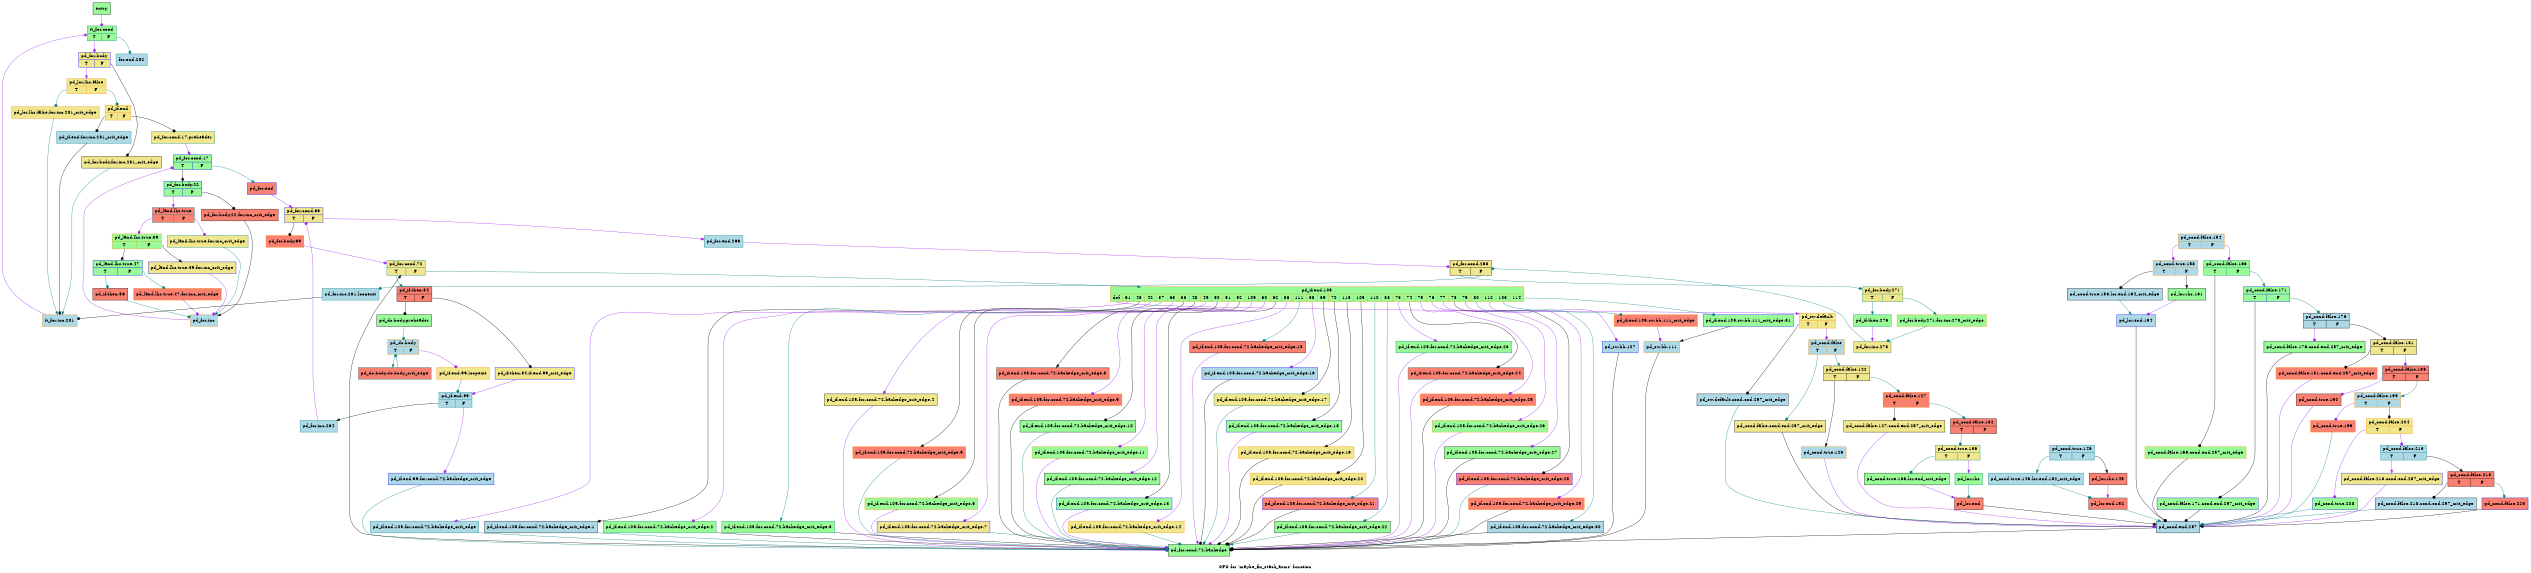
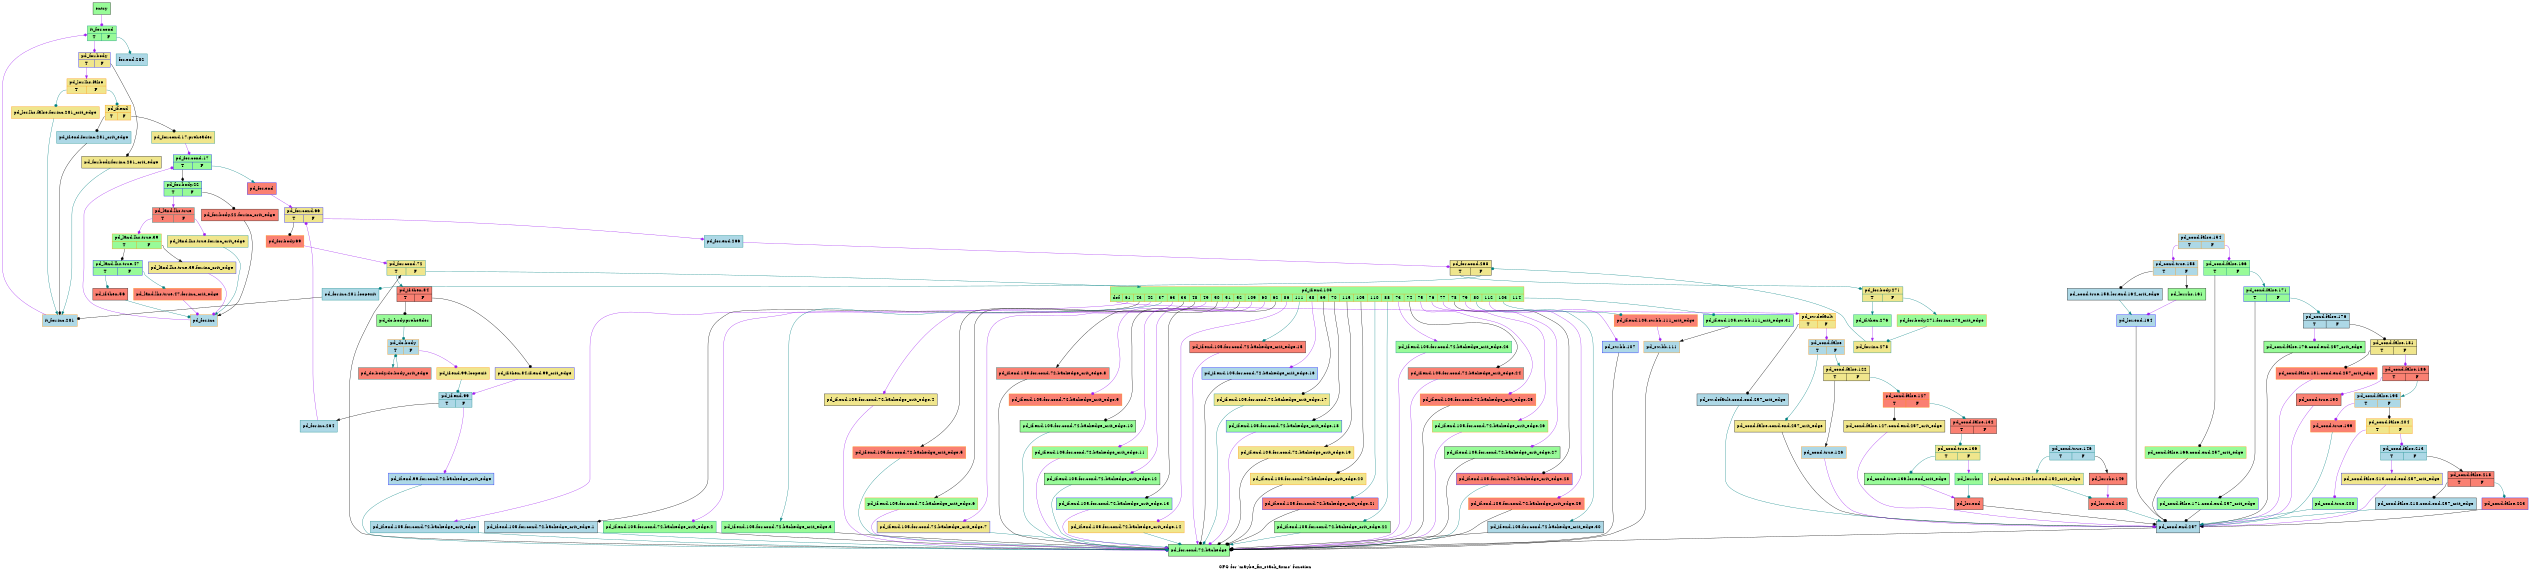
node "pd_cond.true.146.lor.end.152_crit_edge": fillcolor lightblue -> khaki
edge "pd_if.end.105.for.cond.72.backedge_crit_edge.9" -> "pd_for.cond.72.backedge": removed
